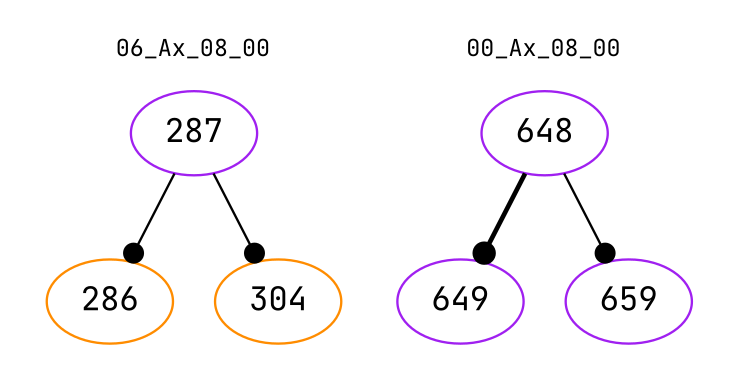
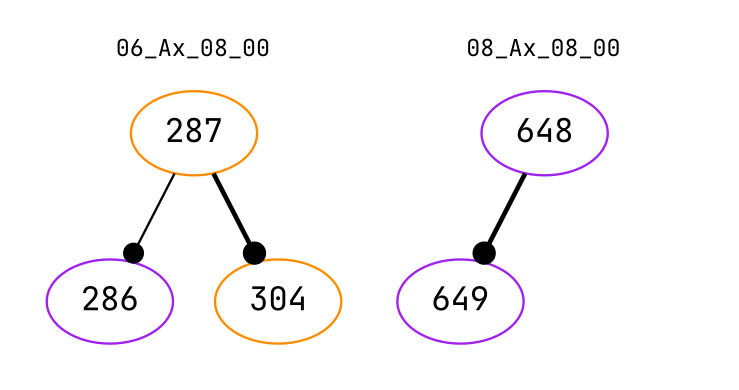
cluster "00_Ax_08_00": label "00_Ax_08_00" -> "08_Ax_08_00"
node "287": color purple -> darkorange
edge "287" -> "304": style solid -> bold
node "286": color darkorange -> purple
node "659": removed
